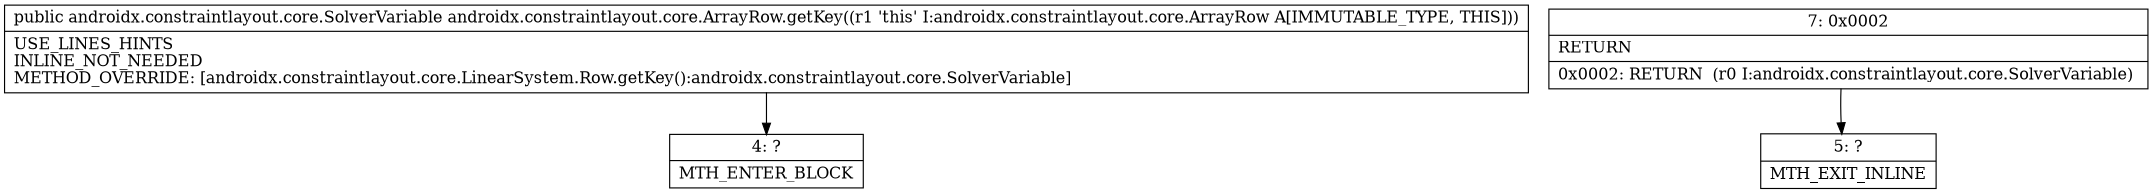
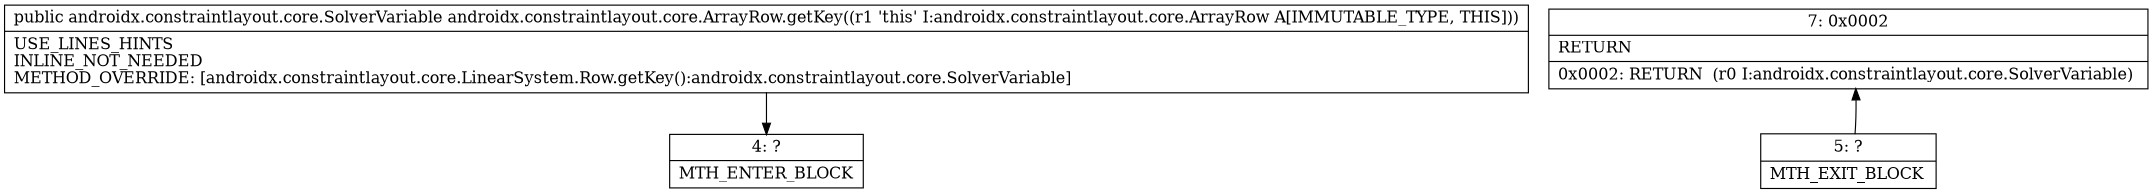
edge "7: 0x0002" -> "5: ?": reversed
node "5: ?": text "MTH_EXIT_INLINE" -> "MTH_EXIT_BLOCK"
